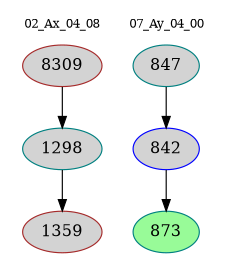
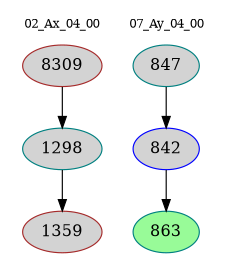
cluster "02_Ax_04_08": label "02_Ax_04_08" -> "02_Ax_04_00"
node "873": label "873" -> "863"
